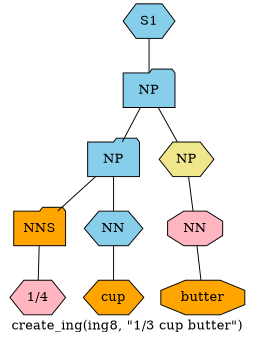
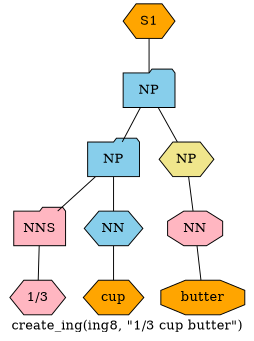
node "S1": fillcolor skyblue -> orange
node "NNS": fillcolor orange -> lightpink
node "1/4": label "1/4" -> "1/3"
